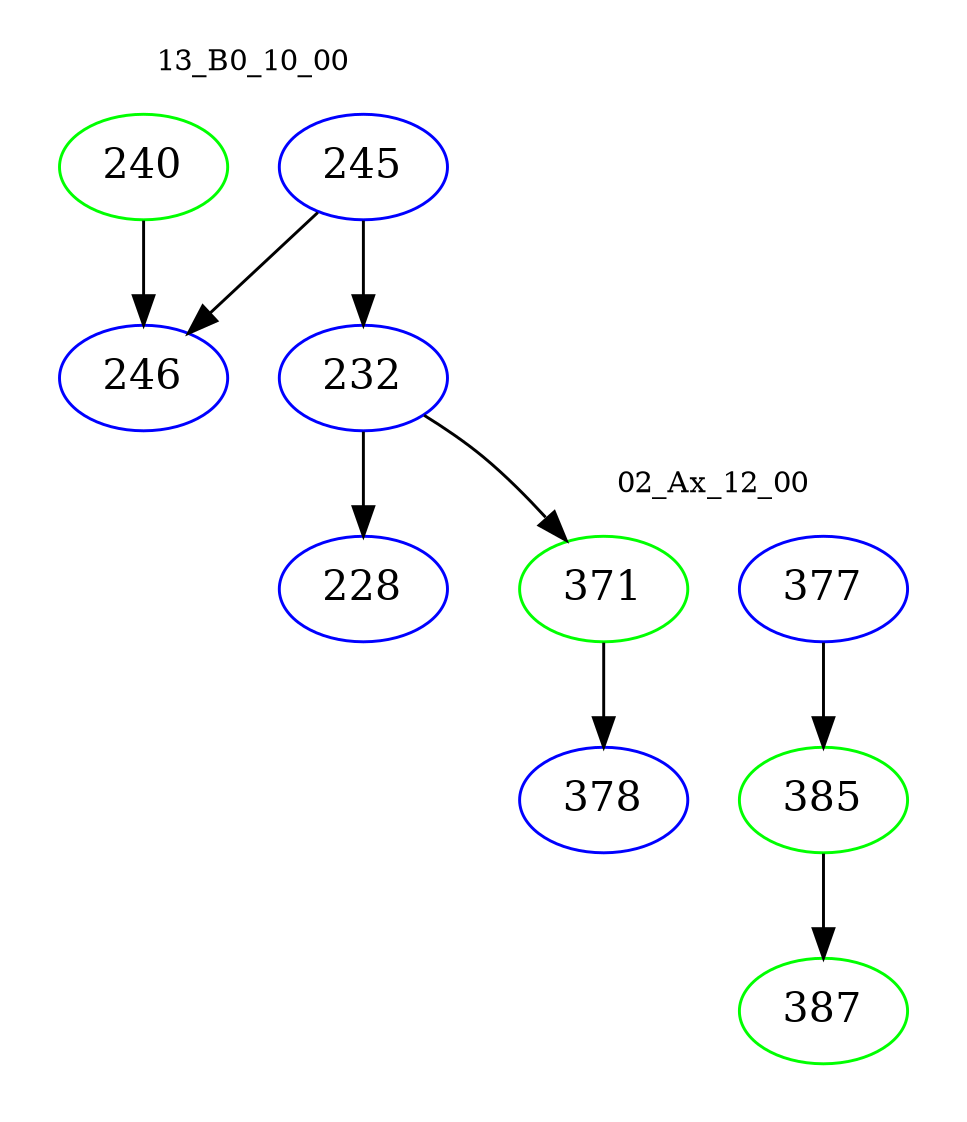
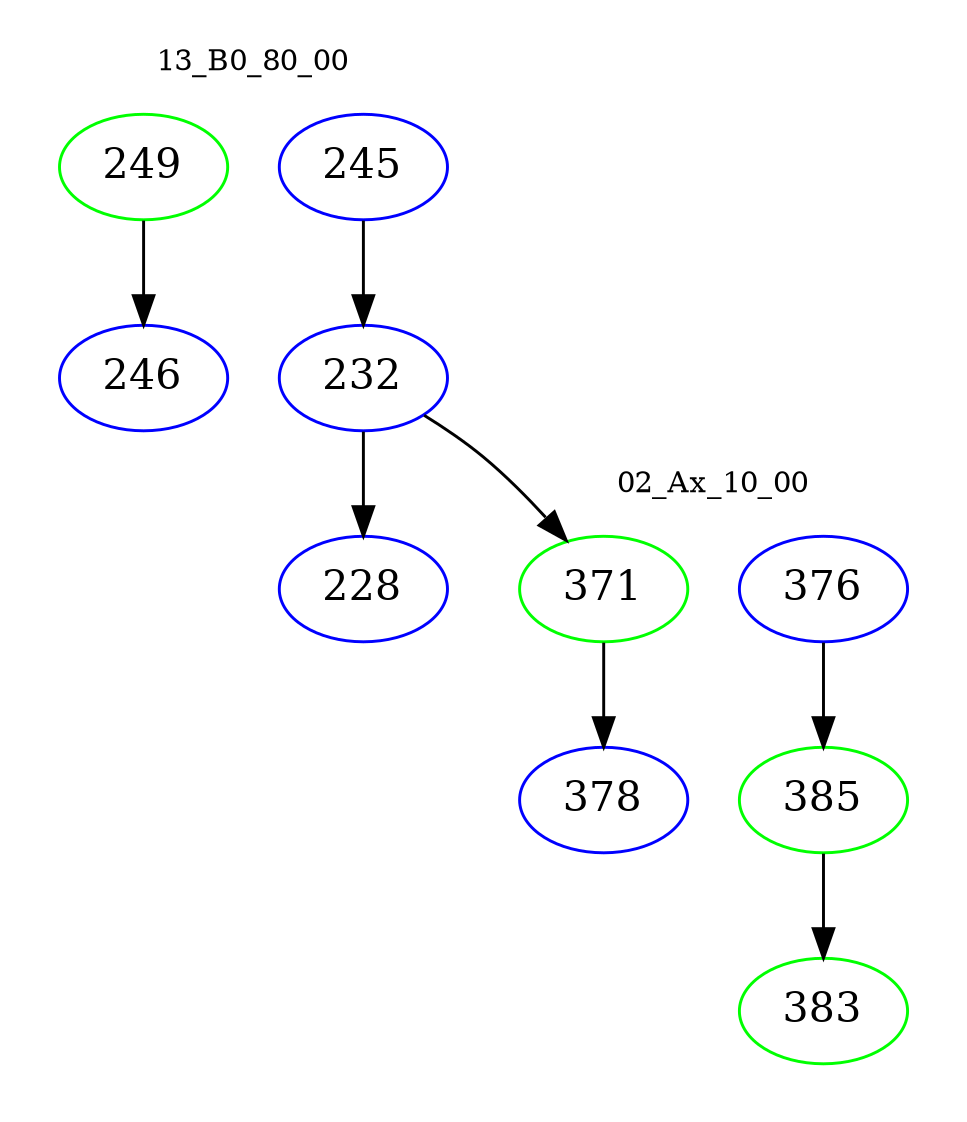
cluster "13_B0_10_00": label "13_B0_10_00" -> "13_B0_80_00"
node "240": label "240" -> "249"
edge "245" -> "246": removed
cluster "02_Ax_12_00": label "02_Ax_12_00" -> "02_Ax_10_00"
node "377": label "377" -> "376"
node "387": label "387" -> "383"
